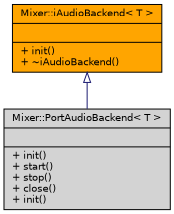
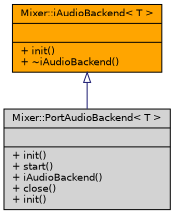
node "Mixer::PortAudioBackend< T >": text "+ stop()" -> "+ iAudioBackend()"
